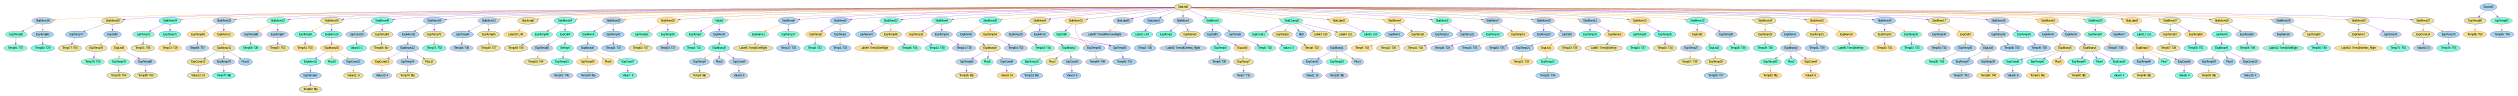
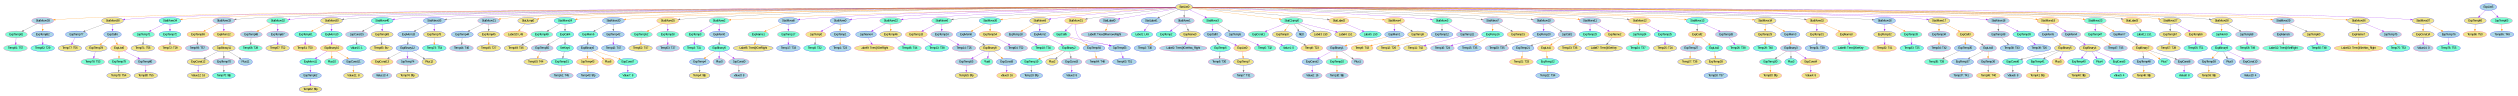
node "StatMove20": color deeppink -> blue
node "Value2": label "Value2" -> "StatMove2"
edge "ExpTemp15" -> "Temp15: T35": now "ExpTemp16" -> "Temp15: T35"
